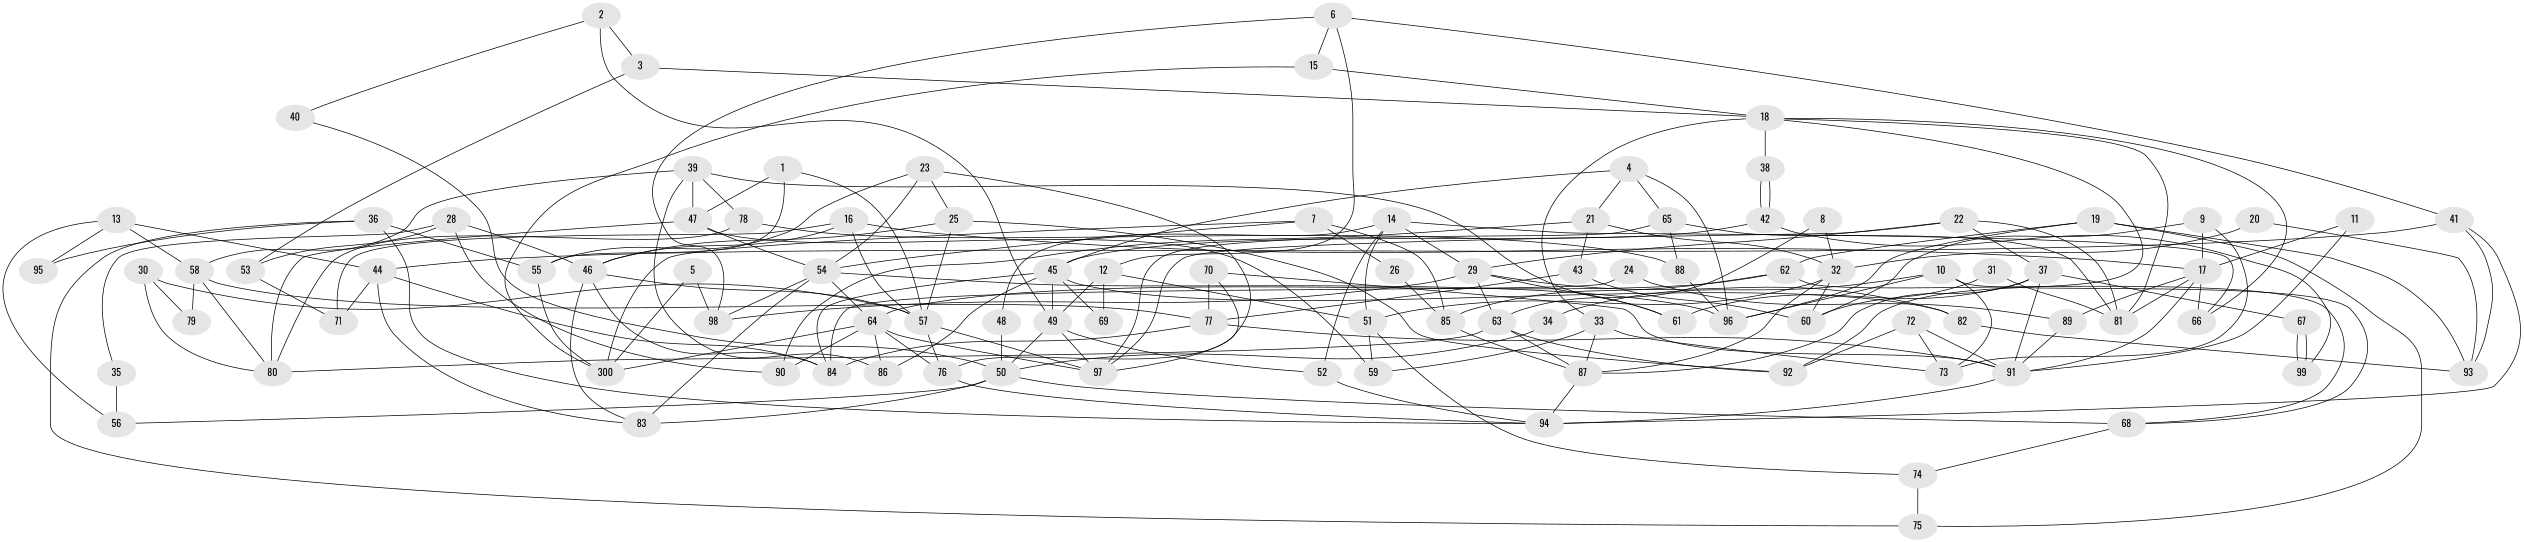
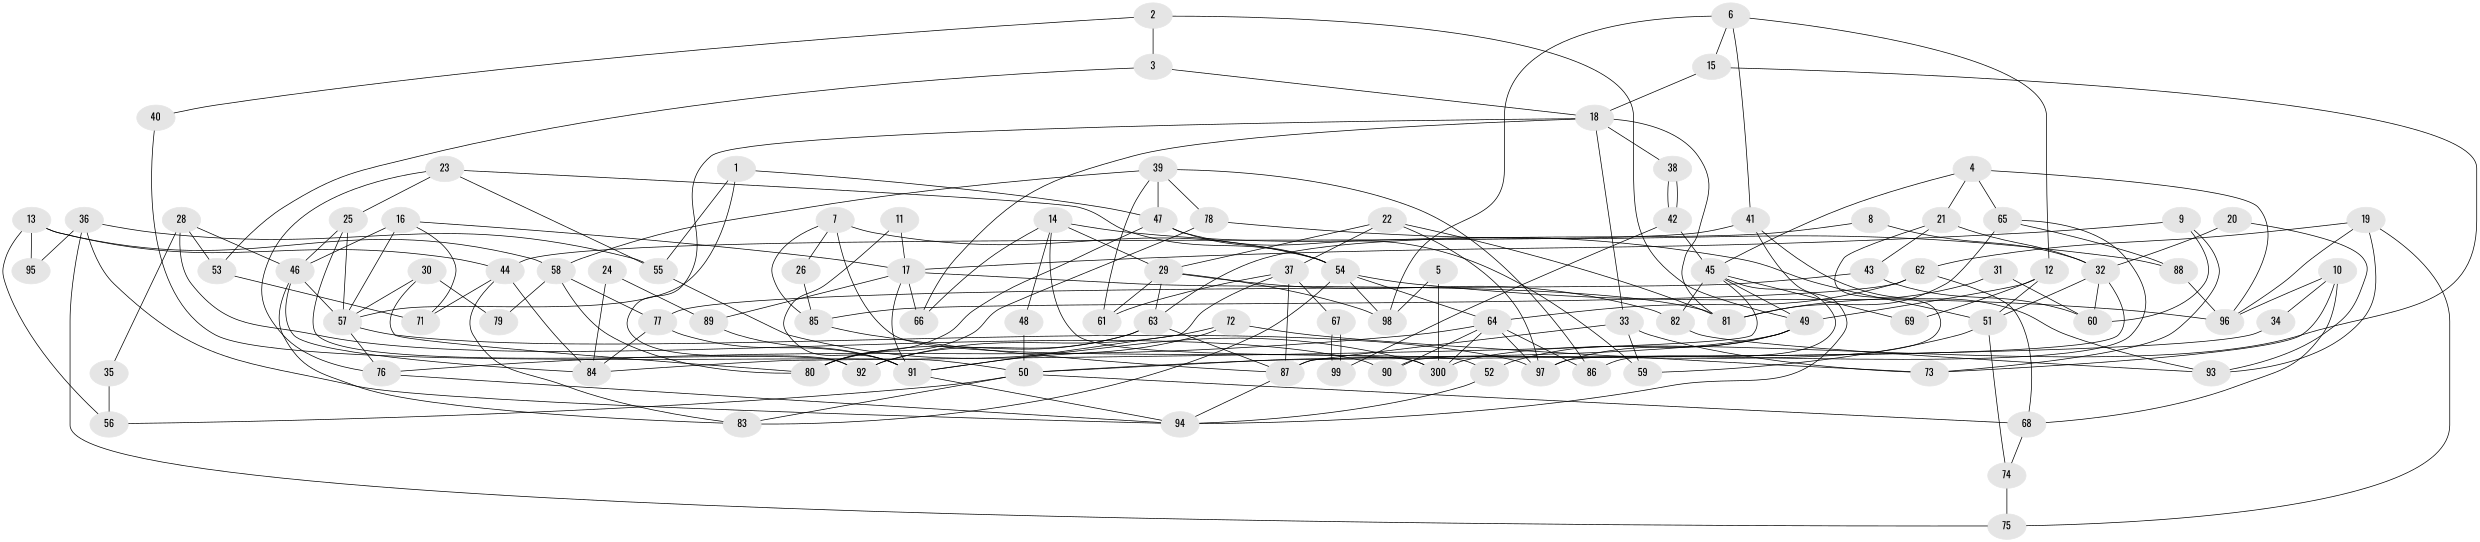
node "70": removed
